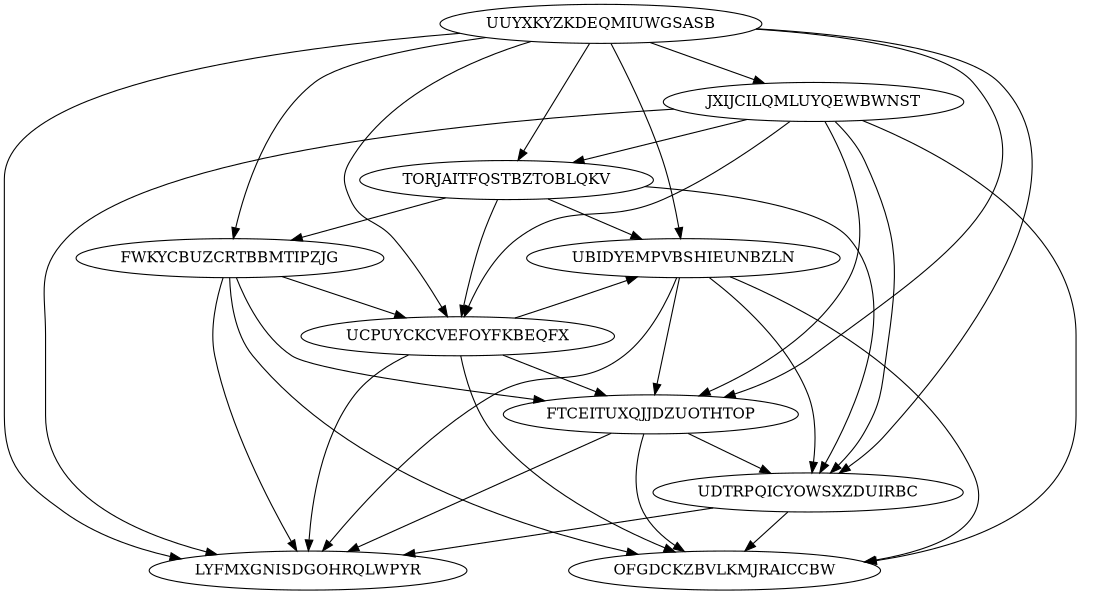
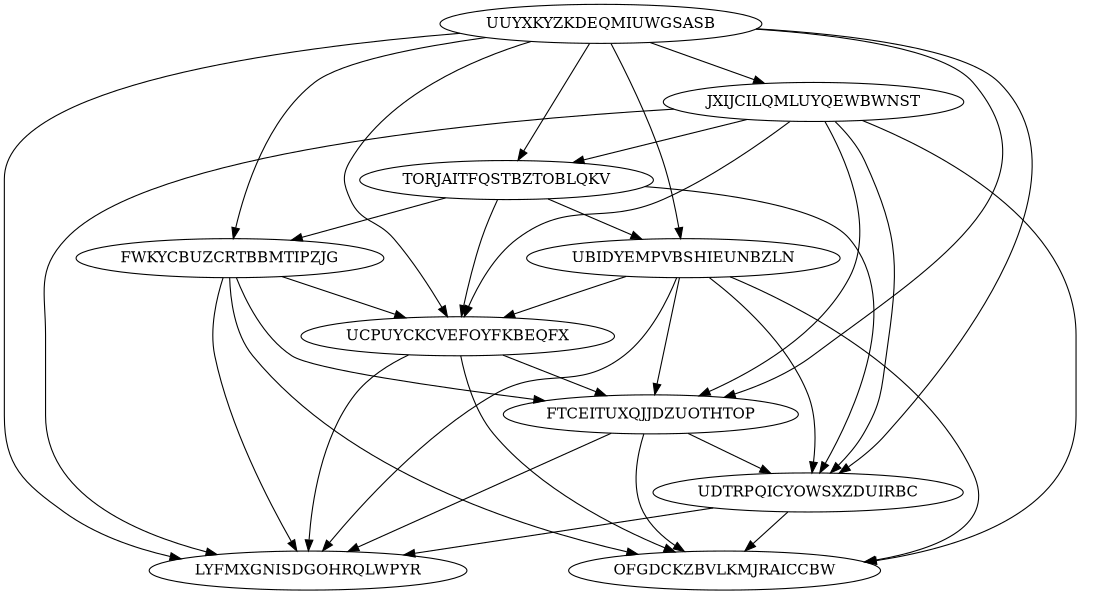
edge "UCPUYCKCVEFOYFKBEQFX" -> "UBIDYEMPVBSHIEUNBZLN": reversed
